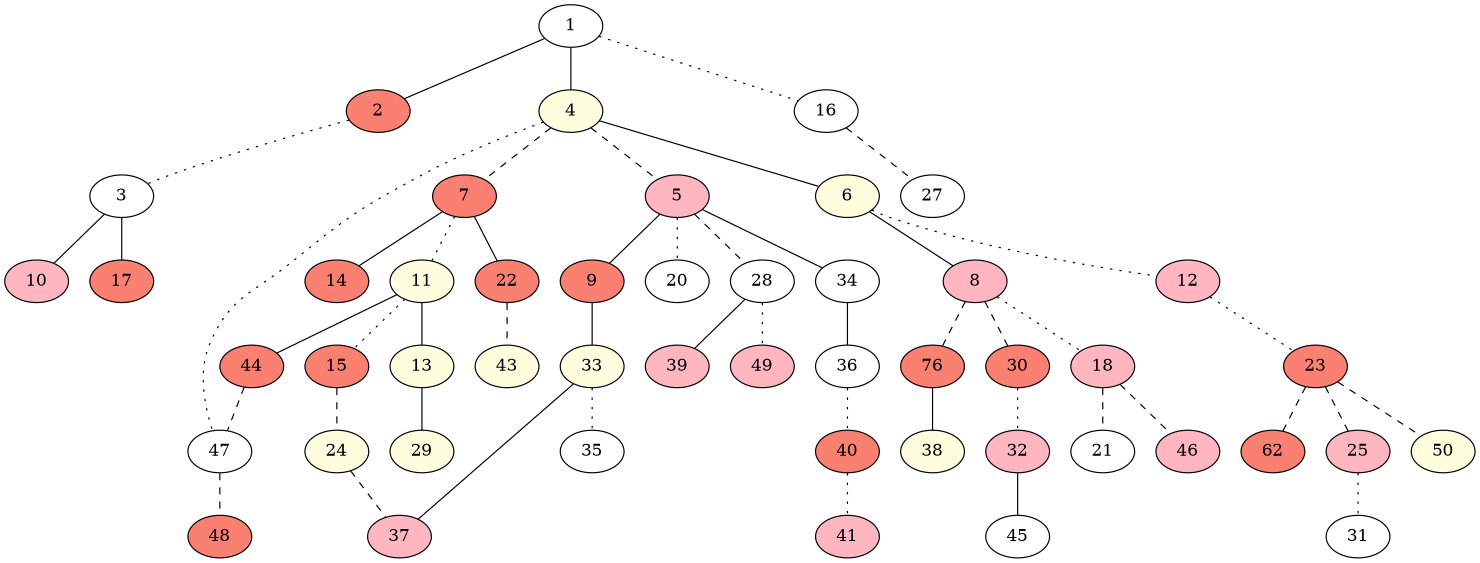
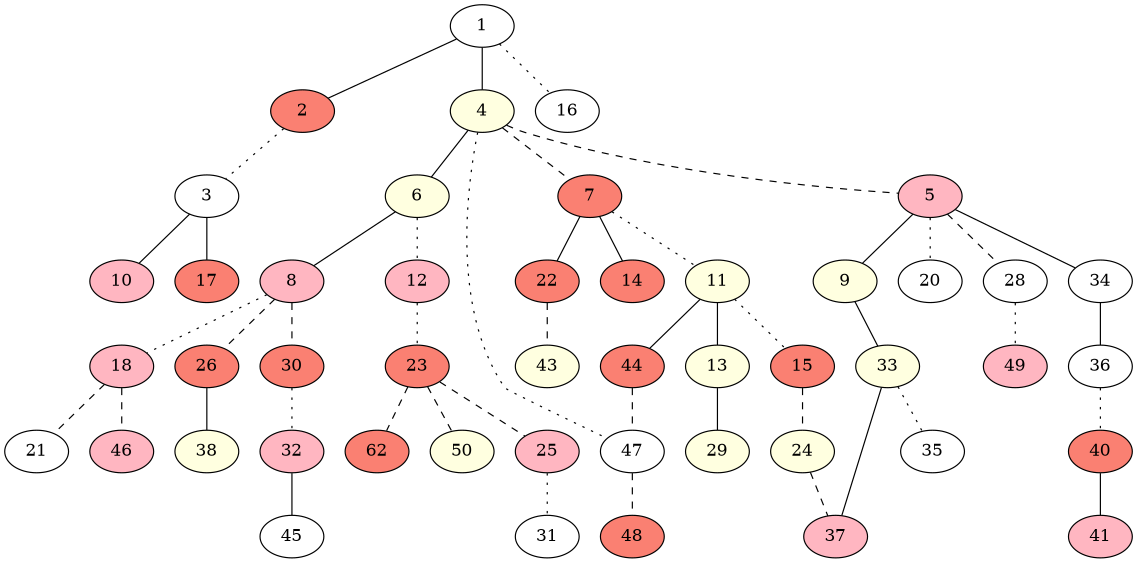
node "27": removed
node "9": fillcolor salmon -> lightyellow
node "39": removed
node "76": label "76" -> "26"
edge "40" -- "41": style dotted -> solid
